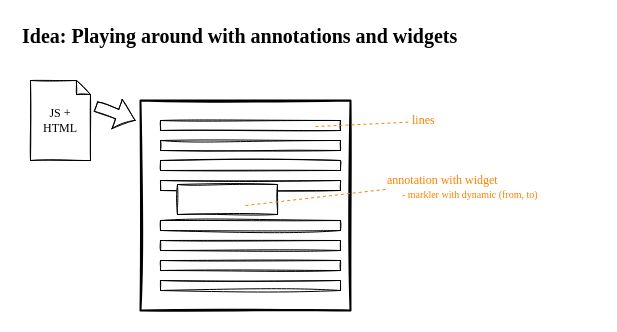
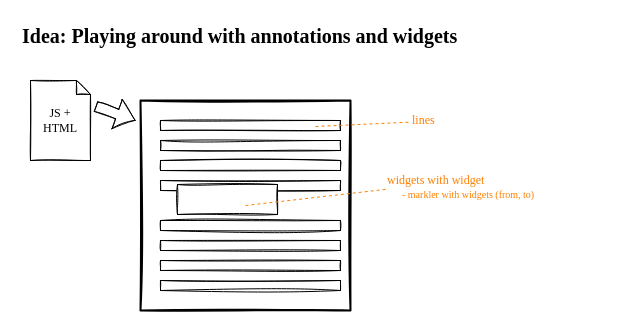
node "annotation with widget": label "annotation with widget" -> "widgets with widget"
node "- markler with dynamic (from, to)": label "- markler with dynamic (from, to)" -> "- markler with widgets (from, to)"
